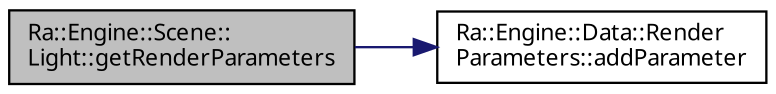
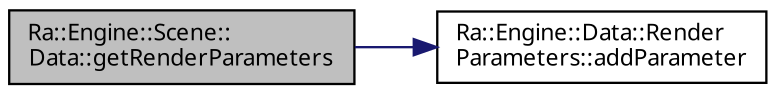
node "Ra::Engine::Scene:: Light::getRenderParameters": label "Ra::Engine::Scene:: Light::getRenderParameters" -> "Ra::Engine::Scene:: Data::getRenderParameters"
